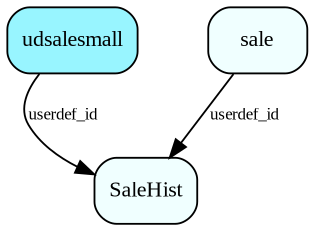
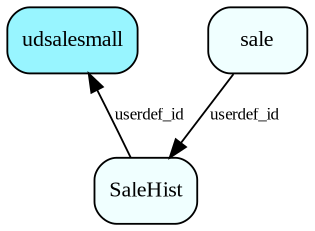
edge "udsalesmall" -> "SaleHist": reversed
